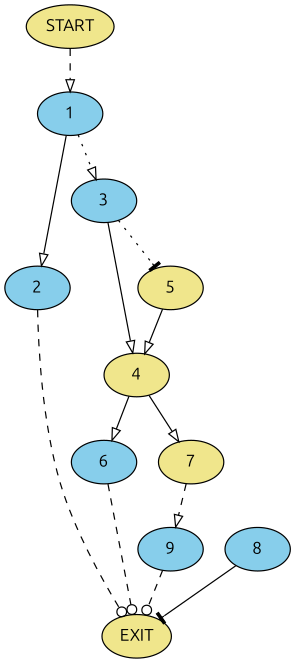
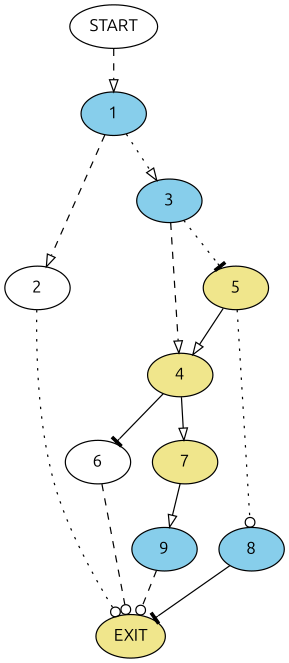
node "START": fillcolor khaki -> white
edge "1" -> "2": style solid -> dashed
edge "3" -> "4": style solid -> dashed
node "2": fillcolor skyblue -> white
edge "4" -> "6": arrowhead onormal -> tee
edge "5" -> "8": added
node "6": fillcolor skyblue -> white
edge "2" -> "EXIT": style dashed -> dotted
edge "7" -> "9": style dashed -> solid
